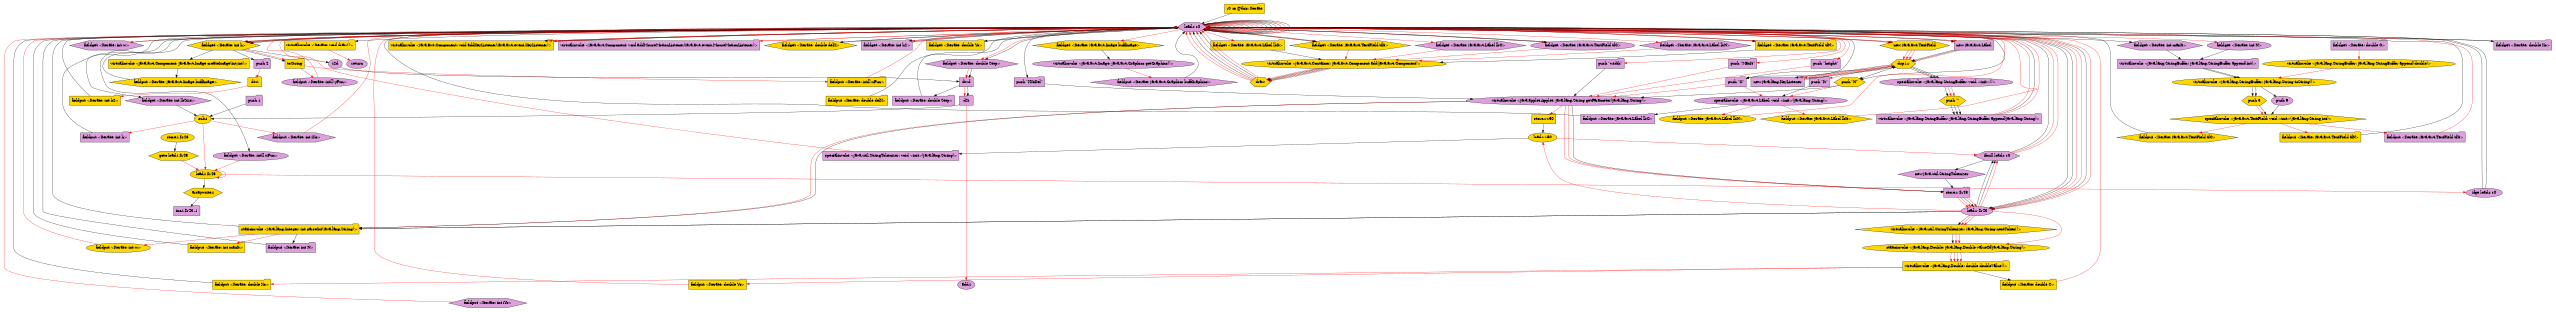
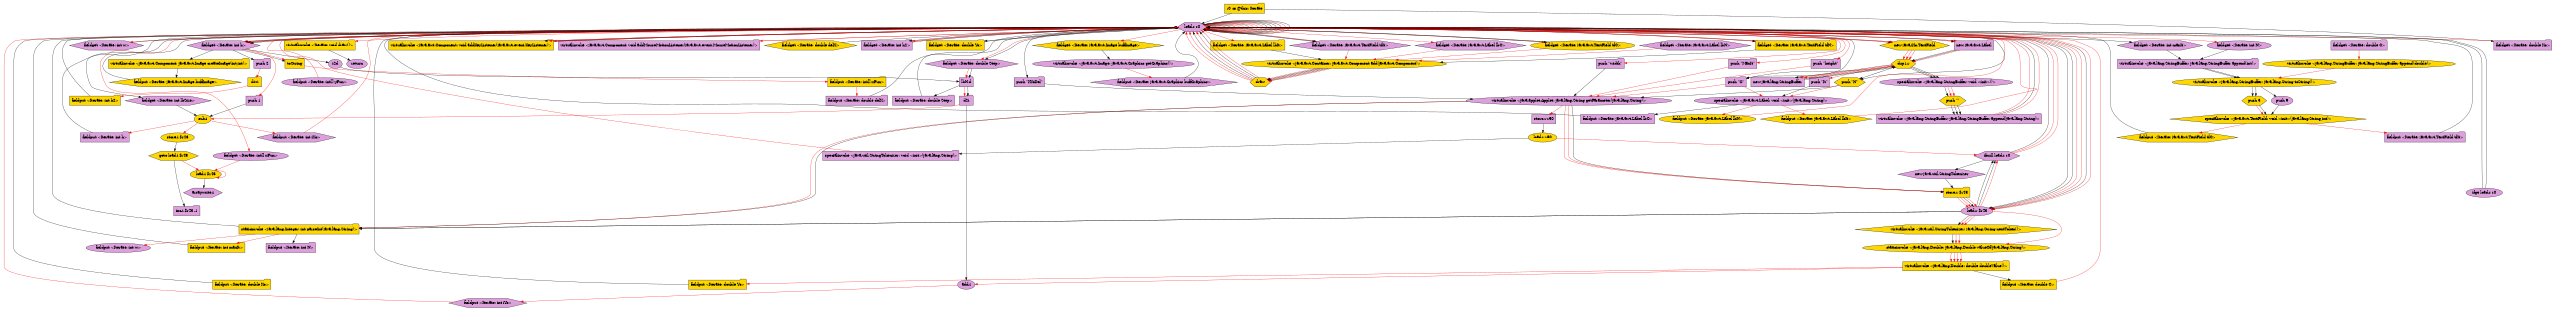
edge "load.r r0" -> "virtualinvoke <Iterate: void draw()>": color black -> red
edge "fieldput <Iterate: int w>" -> "load.r r0": removed
edge "load.r r0" -> "fieldget <Iterate: int[] xFun>": color black -> red
edge "fieldput <Iterate: int[] xFun>" -> "load.r r0": now "fieldput <Iterate: int[] xFun>" -> "fieldput <Iterate: double delX>"
edge "fieldput <Iterate: java.awt.TextField tfIt>" -> "load.r r0": color red -> black
edge "load.r r0" -> "fieldget <Iterate: double delX>": removed
edge "load.r r0" -> "fieldget <Iterate: java.awt.Label lbN>": removed
edge "load.r r0" -> "fieldget <Iterate: double Xo>": now "r0 := @this: Iterate" -> "fieldget <Iterate: double Xo>"
edge "fieldget <Iterate: double Xo>" -> "load.r r0": color black -> red
edge "fieldput <Iterate: double Yo>" -> "load.r r0": color red -> black
node "fieldget <Iterate: int h>": fillcolor gold -> plum
node "fieldget <Iterate: java.awt.TextField tfIt>": fillcolor gold -> plum
node "fieldget <Iterate: java.awt.TextField tfC>": fillcolor plum -> gold
node "new java.awt.TextField": label "new java.awt.TextField" -> "new java.iXo.TextField"
edge "virtualinvoke <Iterate: void draw()>" -> "return": color red -> black
edge "fieldput <Iterate: int N>" -> "load.r r0": removed
edge "fieldget <Iterate: int h>" -> "push 1": added
edge "toString" -> "fieldput <Iterate: int[] yFun>": removed
node "div.d": label "div.d" -> "lbN.d"
node "new java.lang.KeyListener": label "new java.lang.KeyListener" -> "new java.lang.StringBuffer"
node "fieldput <Iterate: double delX>": fillcolor gold -> plum
edge "d2i" -> "sub.i": color black -> red
node "store.r r50": fillcolor gold -> plum
node "fieldput <Iterate: java.awt.TextField tfN>": removed
edge "sub.i" -> "load.i $r43": now "sub.i" -> "store.i $r43"
edge "load.i $r43" -> "ifge load.r r0": removed
edge "d2i" -> "add.i": color red -> black
node "arraywrite.i": fillcolor gold -> plum
node "store.r $r43": fillcolor plum -> gold
edge "arraywrite.i" -> "inc.i $r43 -1": now "goto load.i $r43" -> "inc.i $r43 -1"
edge "load.r $r43" -> "load.r r50": removed
node "fieldput <Iterate: int w>": fillcolor gold -> plum
edge "virtualinvoke <java.lang.Double: double doubleValue()>" -> "fieldput <Iterate: double Xo>": now "virtualinvoke <java.lang.Double: double doubleValue()>" -> "add.i"
edge "add.i" -> "fieldput <Iterate: int iYo>": added
